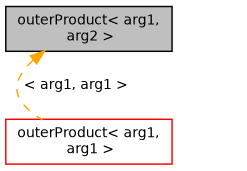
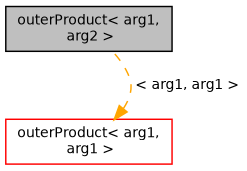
edge "outerProduct< arg1, arg1 >" -> "outerProduct< arg1, arg2 >": reversed
